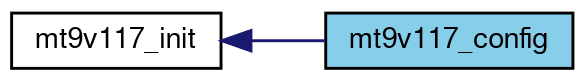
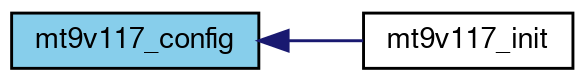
edge "mt9v117_config" -> "mt9v117_init": reversed
